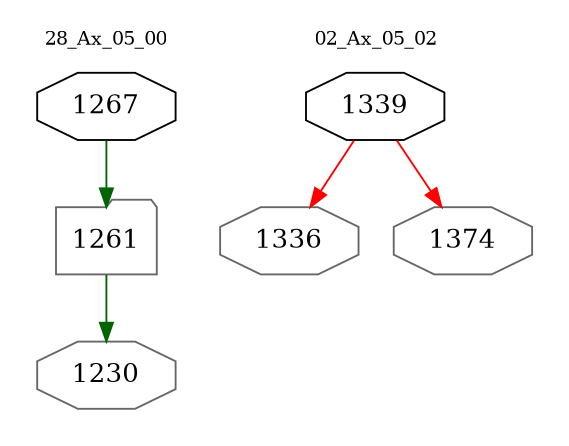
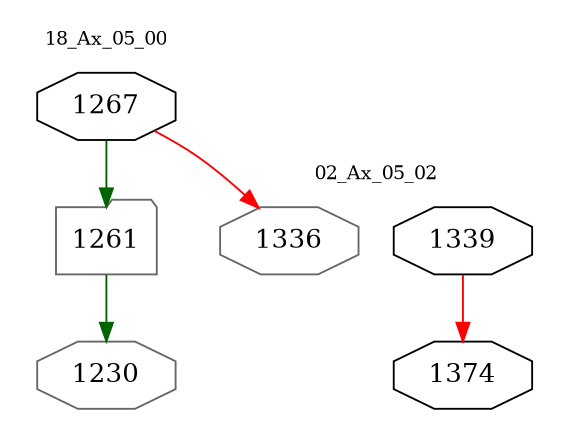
cluster "28_Ax_05_00": label "28_Ax_05_00" -> "18_Ax_05_00"
edge "1339" -> "1336": now "1267" -> "1336"
node "1374": color gray40 -> black
